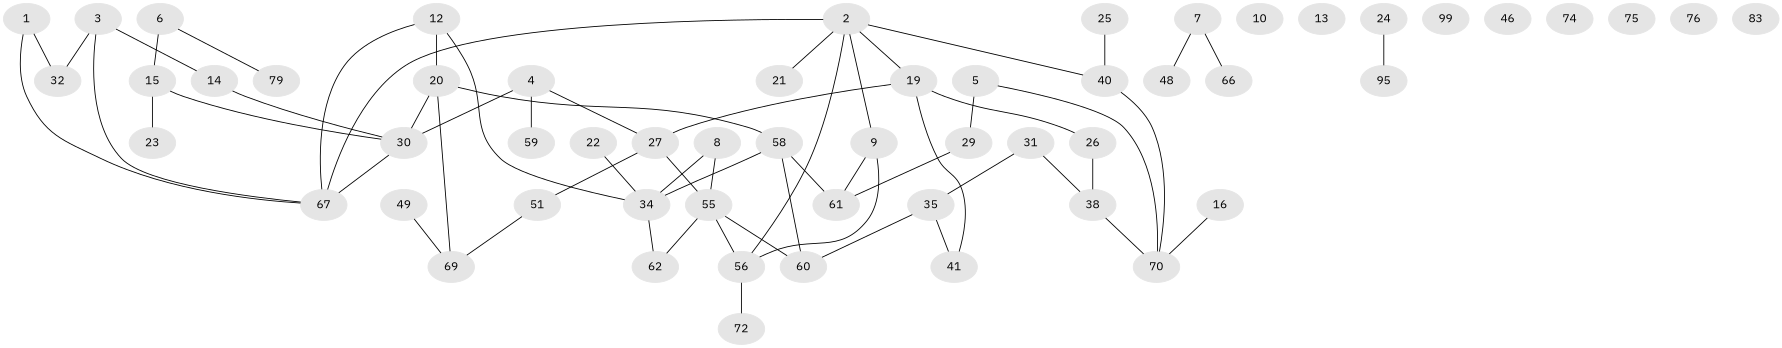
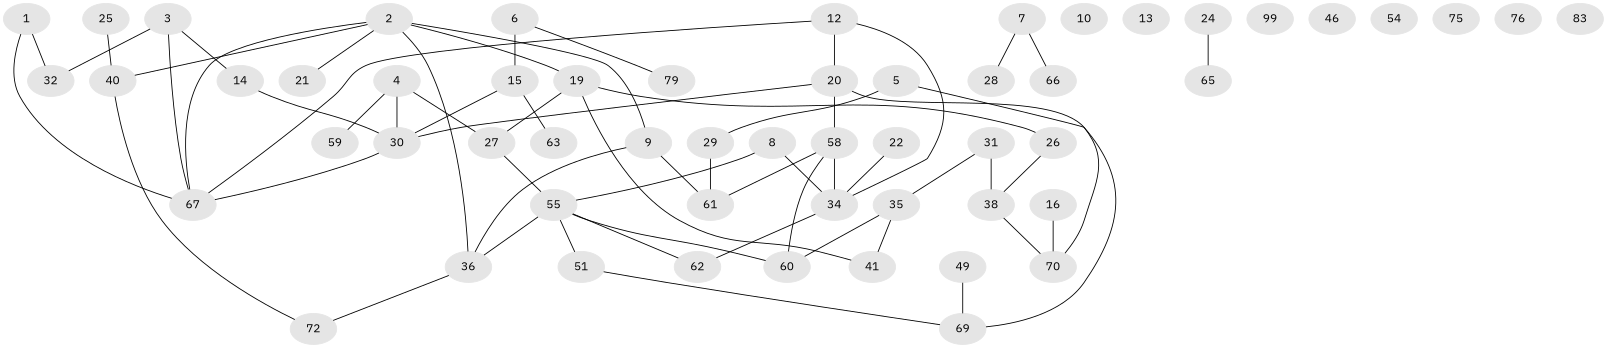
node "74": label "74" -> "54"
node "48": label "48" -> "28"
node "95": label "95" -> "65"
node "23": label "23" -> "63"
edge "40" -- "70": now "40" -- "72"
edge "27" -- "51": now "55" -- "51"
node "56": label "56" -> "36"
